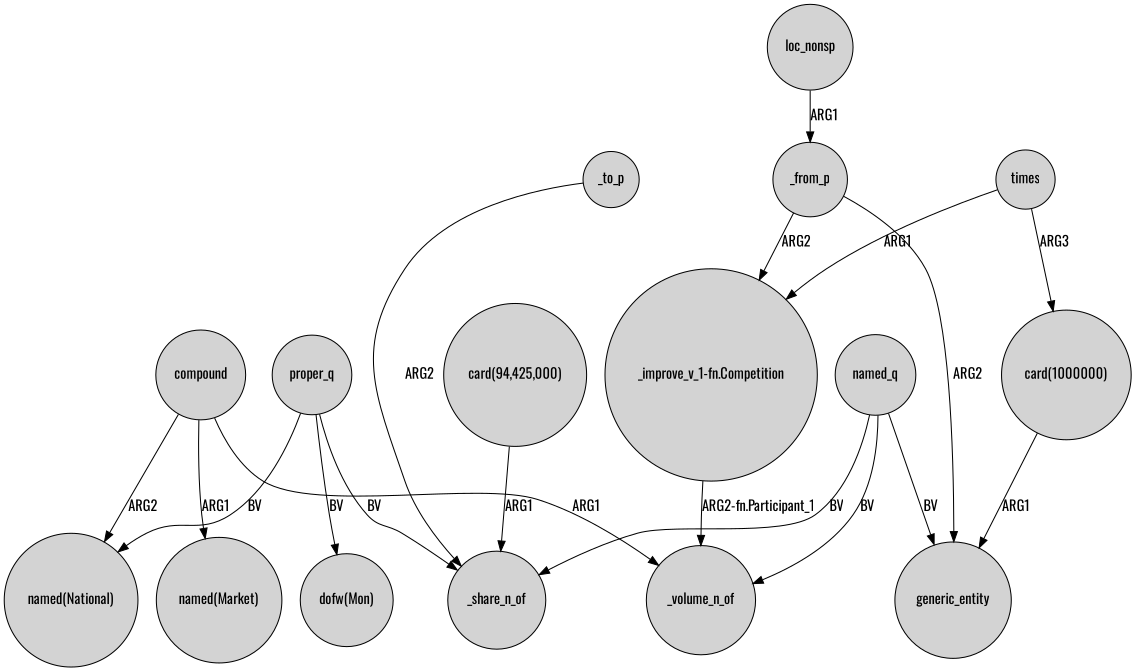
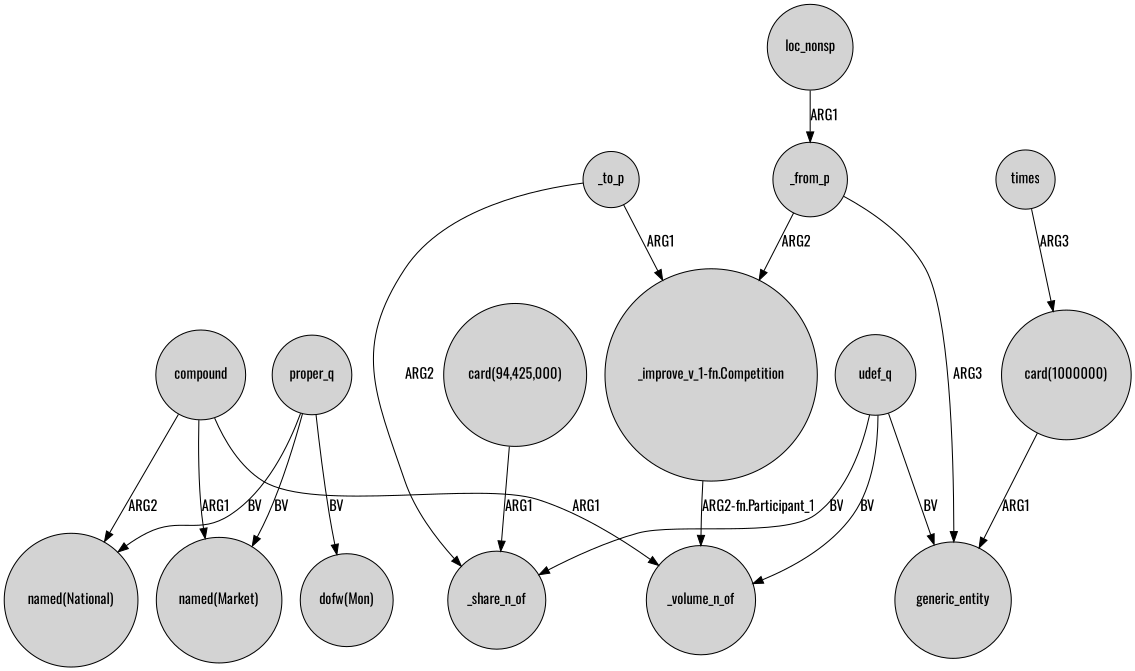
edge "times" -> "_improve_v_1-fn.Competition": now "_to_p" -> "_improve_v_1-fn.Competition"
node "named_q": label "named_q" -> "udef_q"
edge "_from_p" -> "generic_entity": label "ARG2" -> "ARG3"
edge "proper_q" -> "_share_n_of": now "proper_q" -> "named(Market)"
